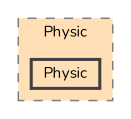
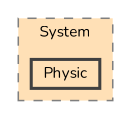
cluster "Physic": label "Physic" -> "System"
